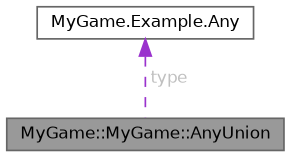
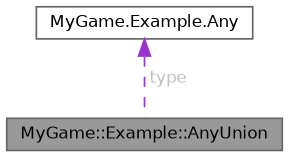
node "MyGame::MyGame::AnyUnion": label "MyGame::MyGame::AnyUnion" -> "MyGame::Example::AnyUnion"
